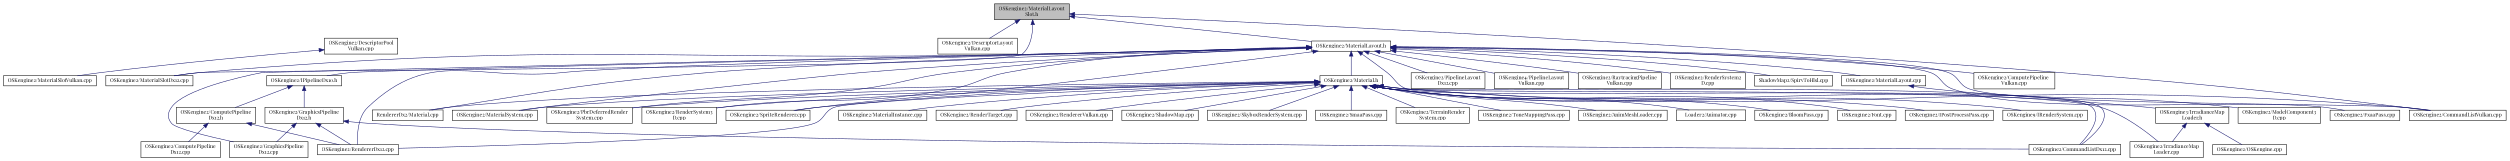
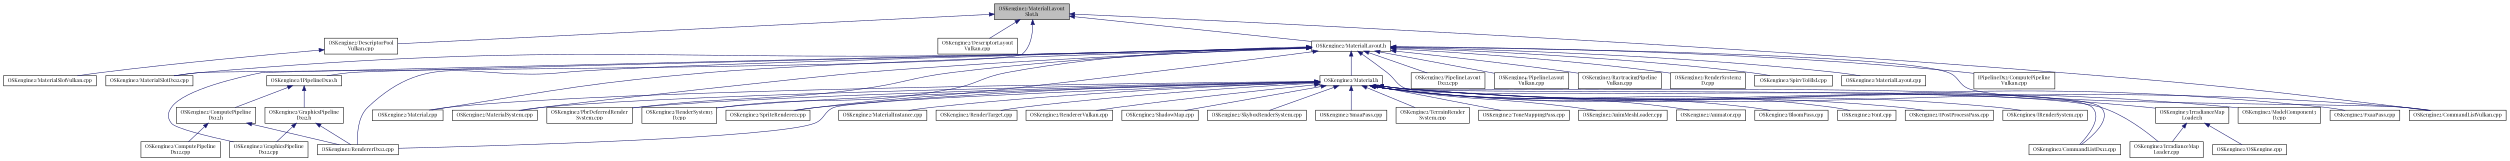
edge "OSKengine2/DescriptorPool Vulkan.cpp" -> "OSKengine2/MaterialLayout Slot.h": added
node "ShadowMap2/SpirvToHlsl.cpp": label "ShadowMap2/SpirvToHlsl.cpp" -> "OSKengine2/SpirvToHlsl.cpp"
edge "OSKengine2/FxaaPass.cpp" -> "OSKengine2/MaterialLayout.h": now "OSKengine2/FxaaPass.cpp" -> "OSKengine2/Material.h"
node "OSKengine2/ComputePipeline Vulkan.cpp": label "OSKengine2/ComputePipeline Vulkan.cpp" -> "IPipelineDx2/ComputePipeline Vulkan.cpp"
edge "OSKengine2/ModelComponent3 D.cpp" -> "OSKengine2/MaterialLayout.cpp": now "OSKengine2/ModelComponent3 D.cpp" -> "OSKengine2/Material.h"
node "RendererDx2/Material.cpp": label "RendererDx2/Material.cpp" -> "OSKengine2/Material.cpp"
node "Loader2/Animator.cpp": label "Loader2/Animator.cpp" -> "OSKengine2/Animator.cpp"
edge "OSKengine2/CommandListDx12.cpp" -> "OSKengine2/GraphicsPipeline Dx12.h": removed
